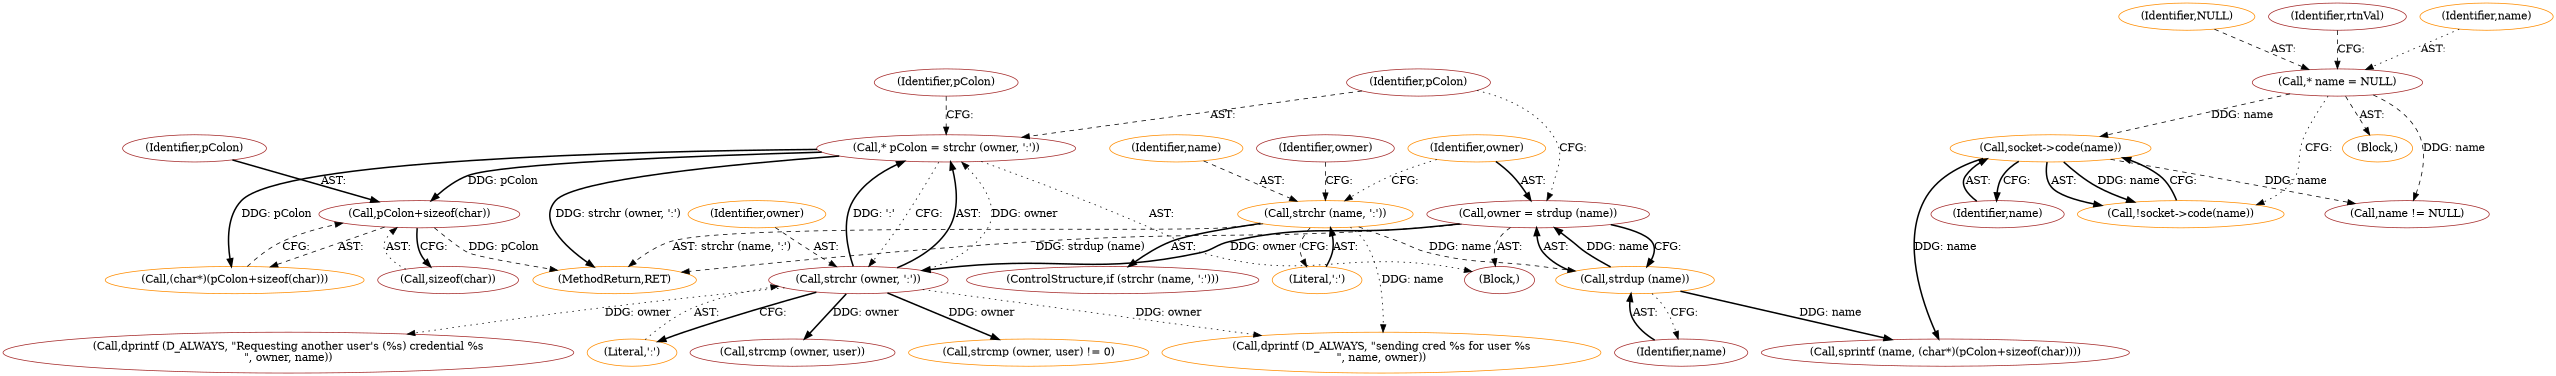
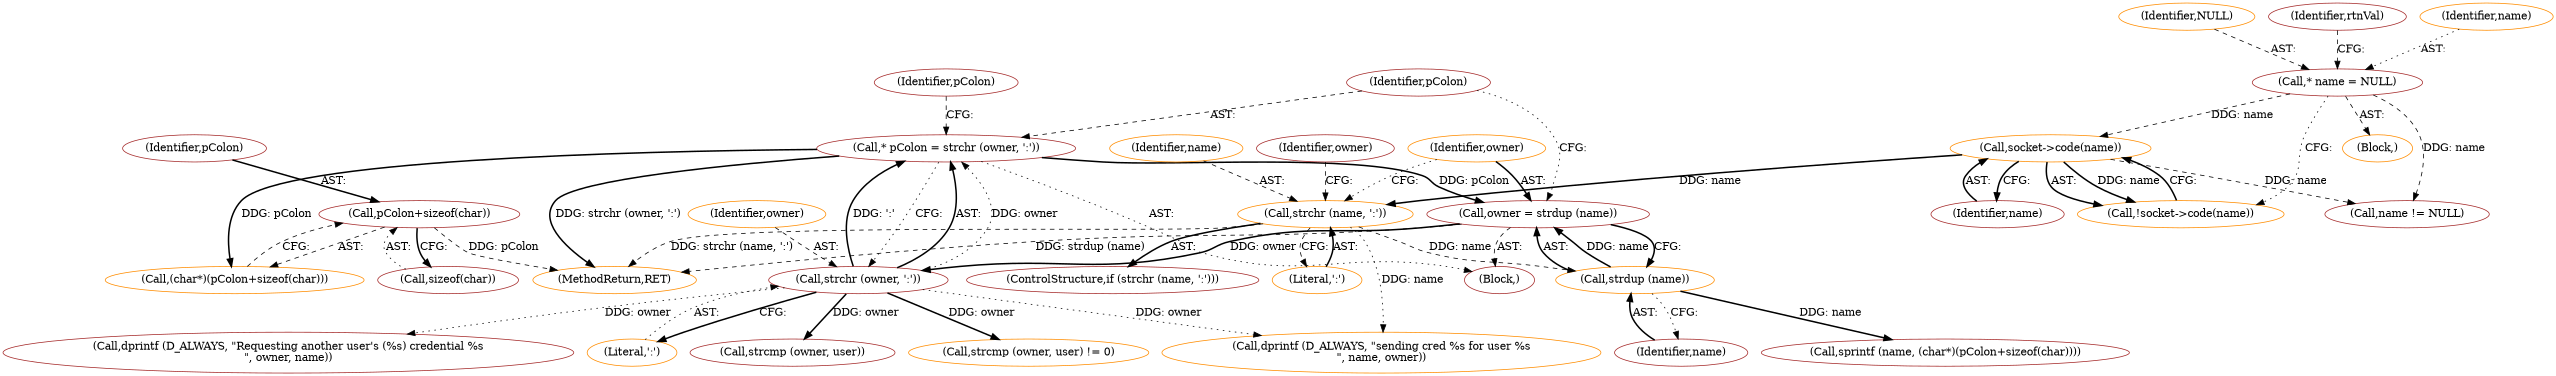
edge "(Call,* pColon = strchr (owner, ':'))" -> "(Call,pColon+sizeof(char))": now "(Call,* pColon = strchr (owner, ':'))" -> "(Call,owner = strdup (name))"
edge "(Call,socket->code(name))" -> "(Call,sprintf (name, (char*)(pColon+sizeof(char))))": now "(Call,socket->code(name))" -> "(Call,strchr (name, ':'))"
edge "(Call,strchr (name, ':'))" -> "(MethodReturn,RET)": label "AST: strchr (name, ':')" -> "DDG: strchr (name, ':')"
